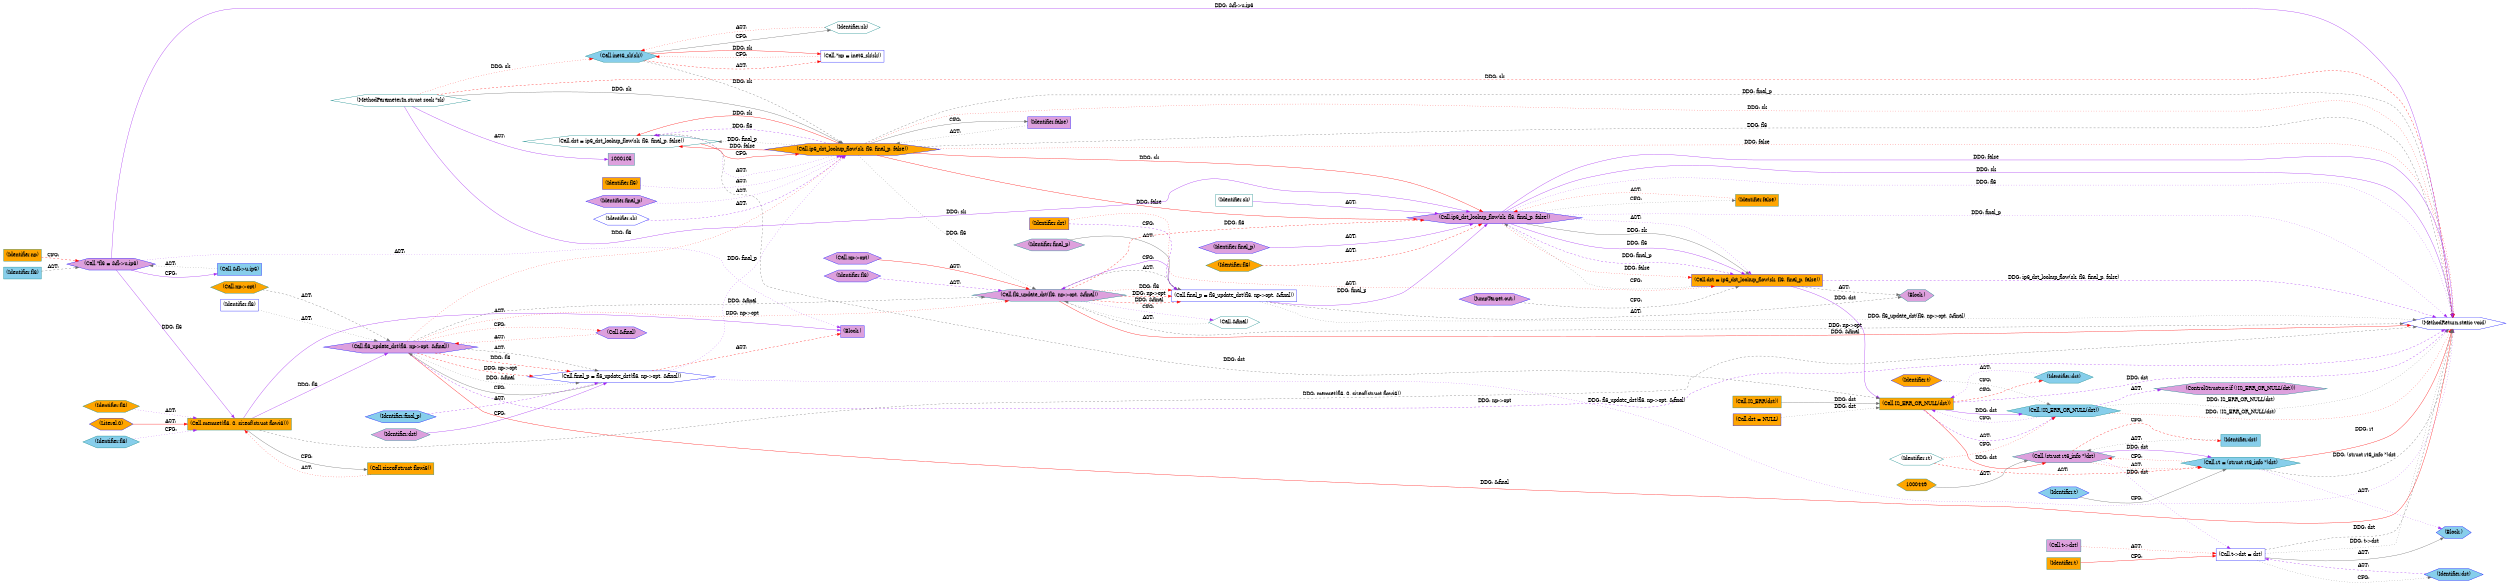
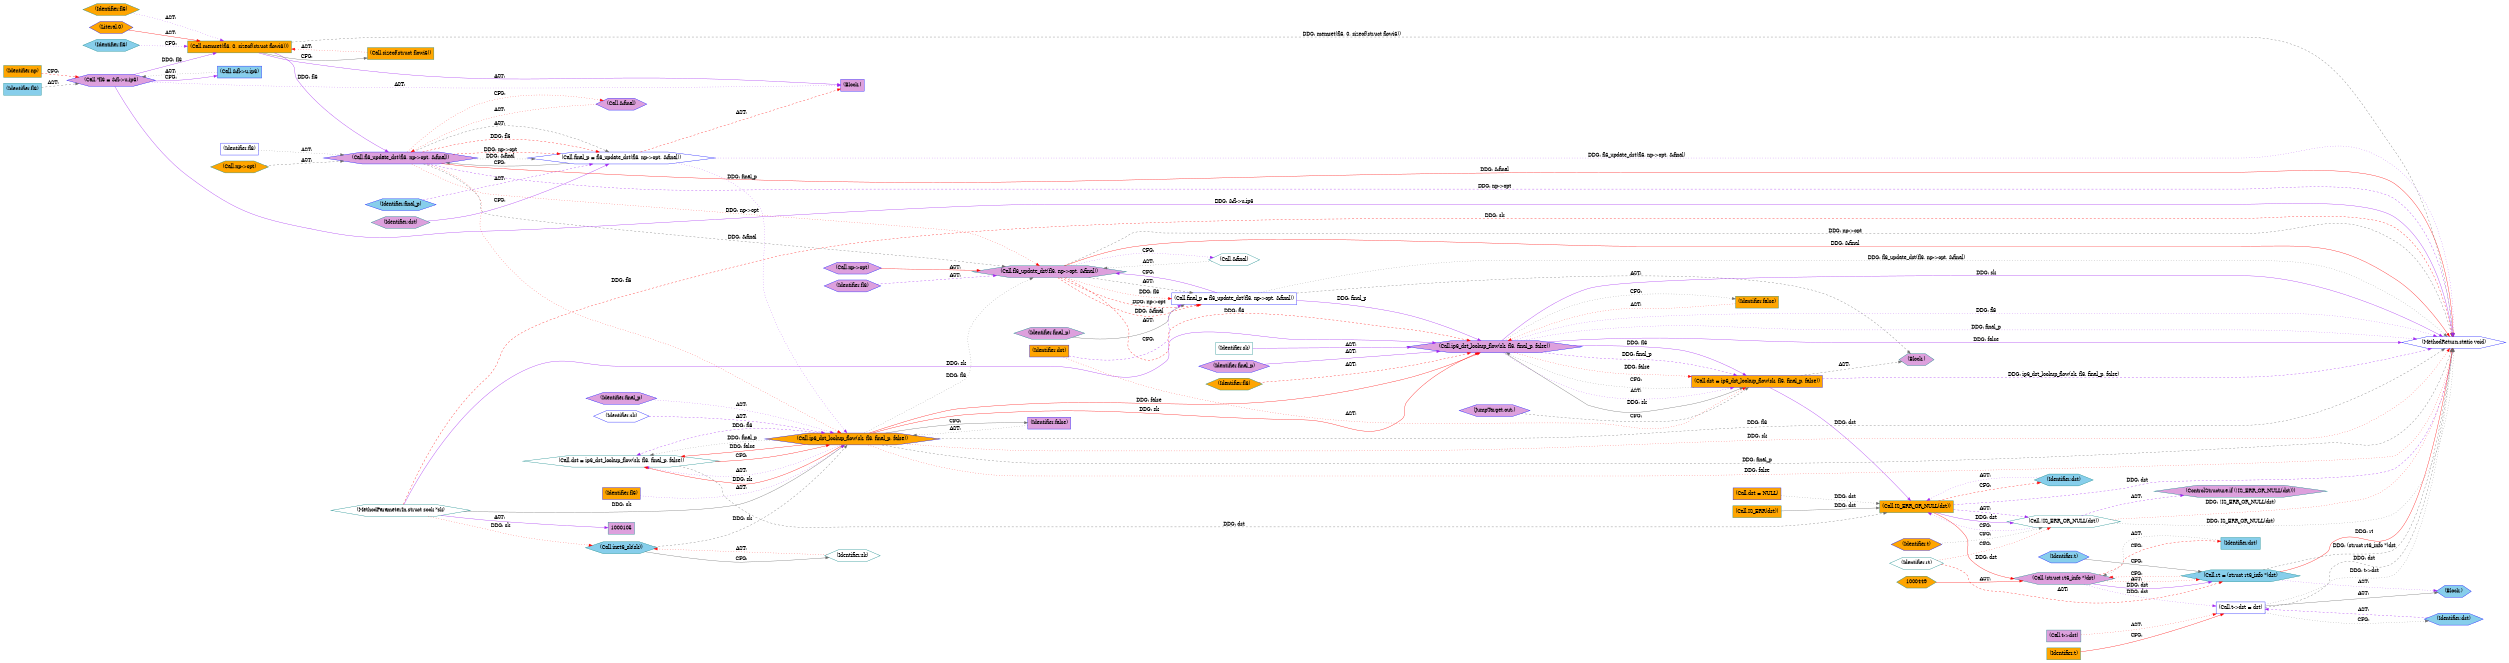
node "(Call,*np = inet6_sk(sk))": removed
node "(Call,!IS_ERR_OR_NULL(dst))": fillcolor skyblue -> white
edge "1000449" -> "(Call,(struct rt6_info *)dst)": color gray40 -> red
